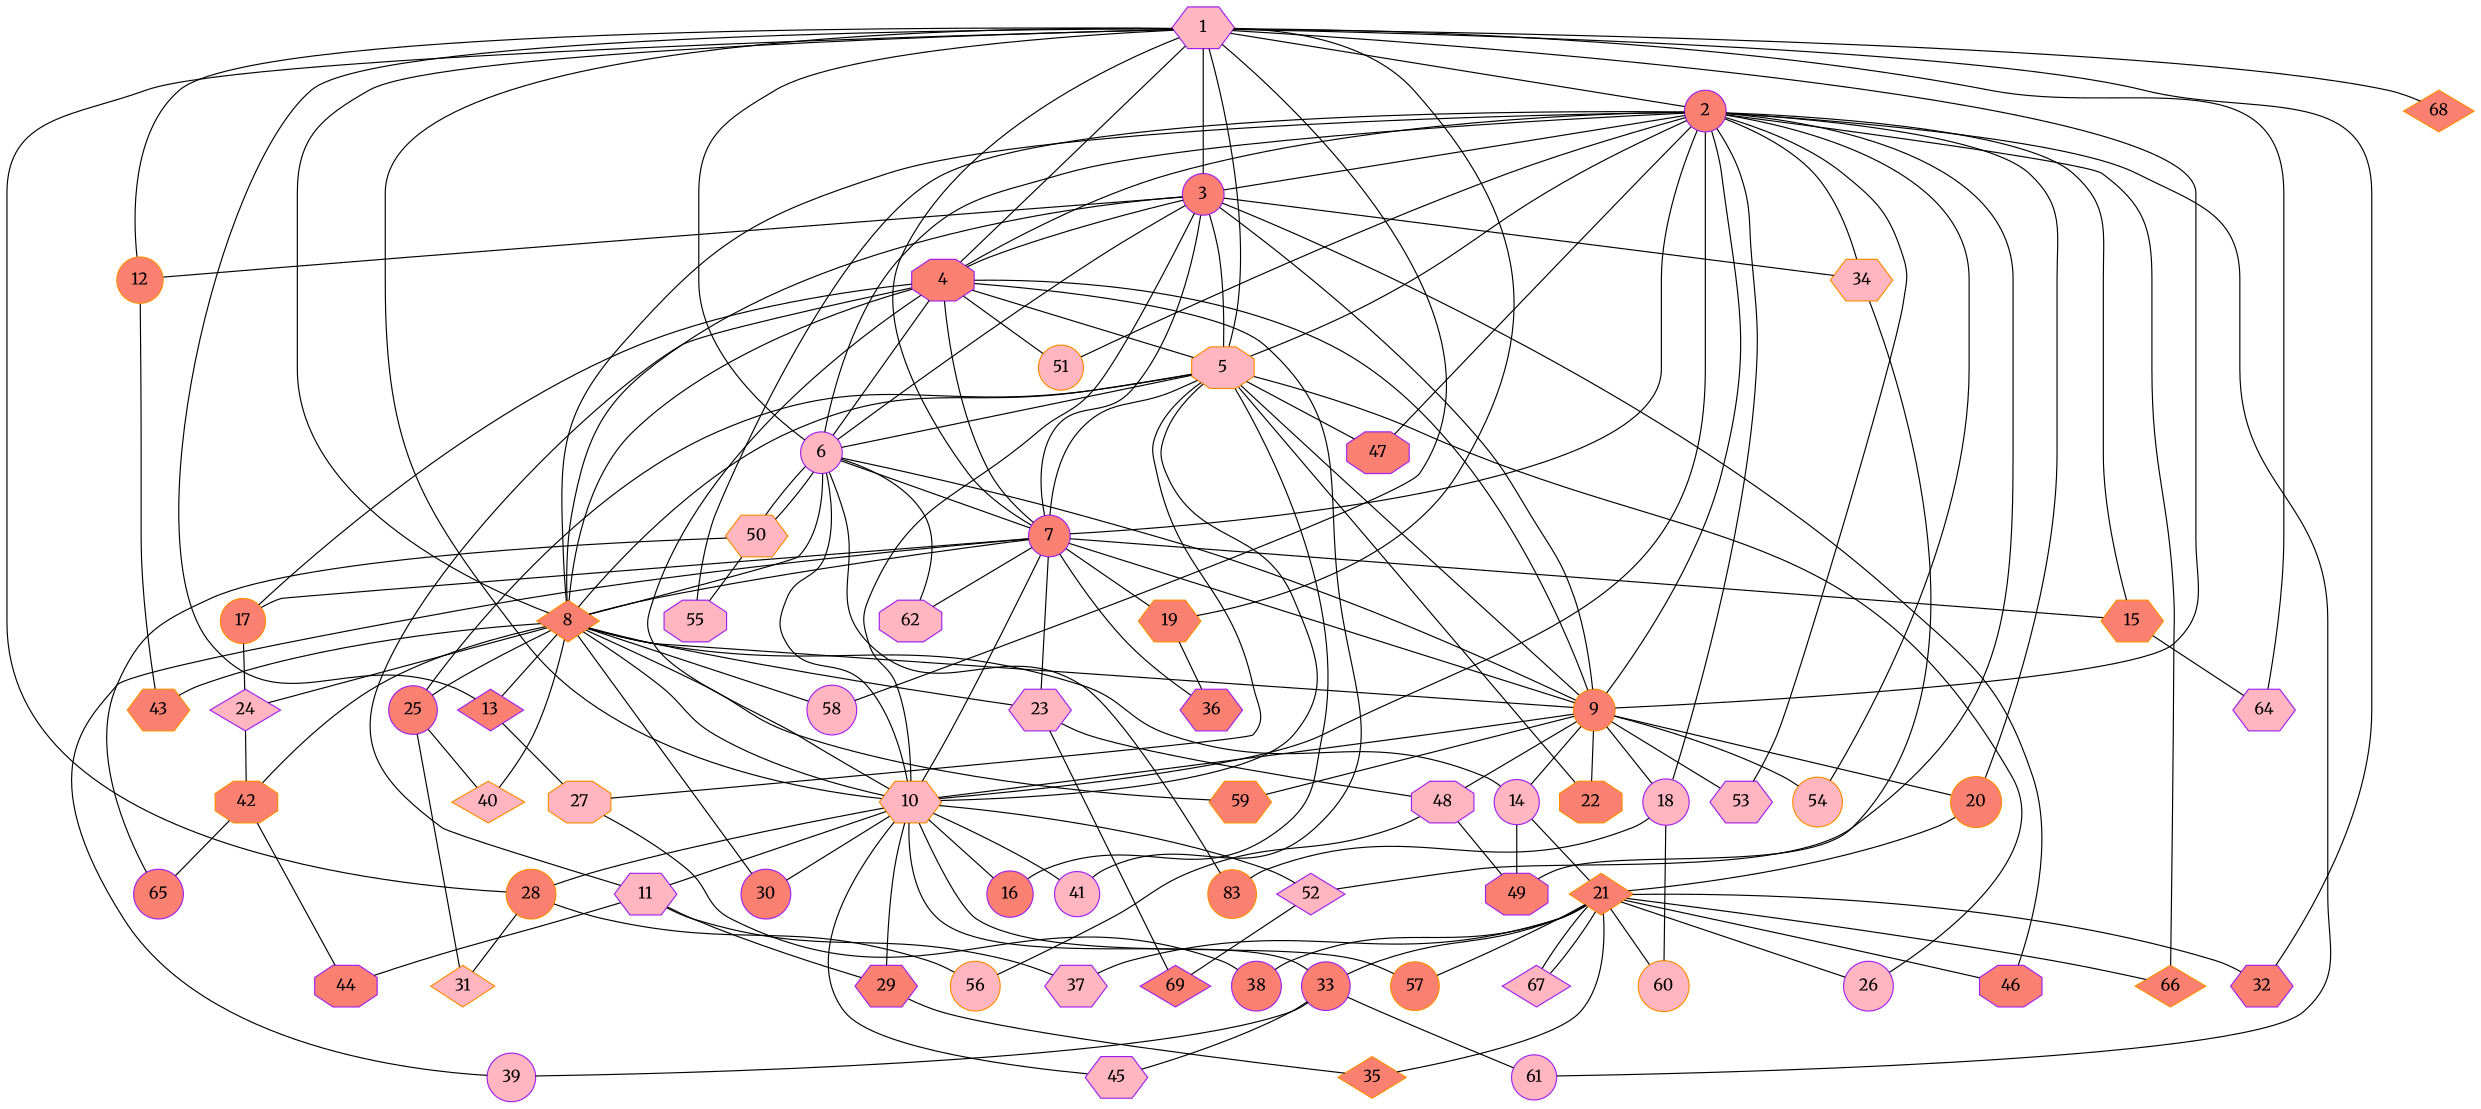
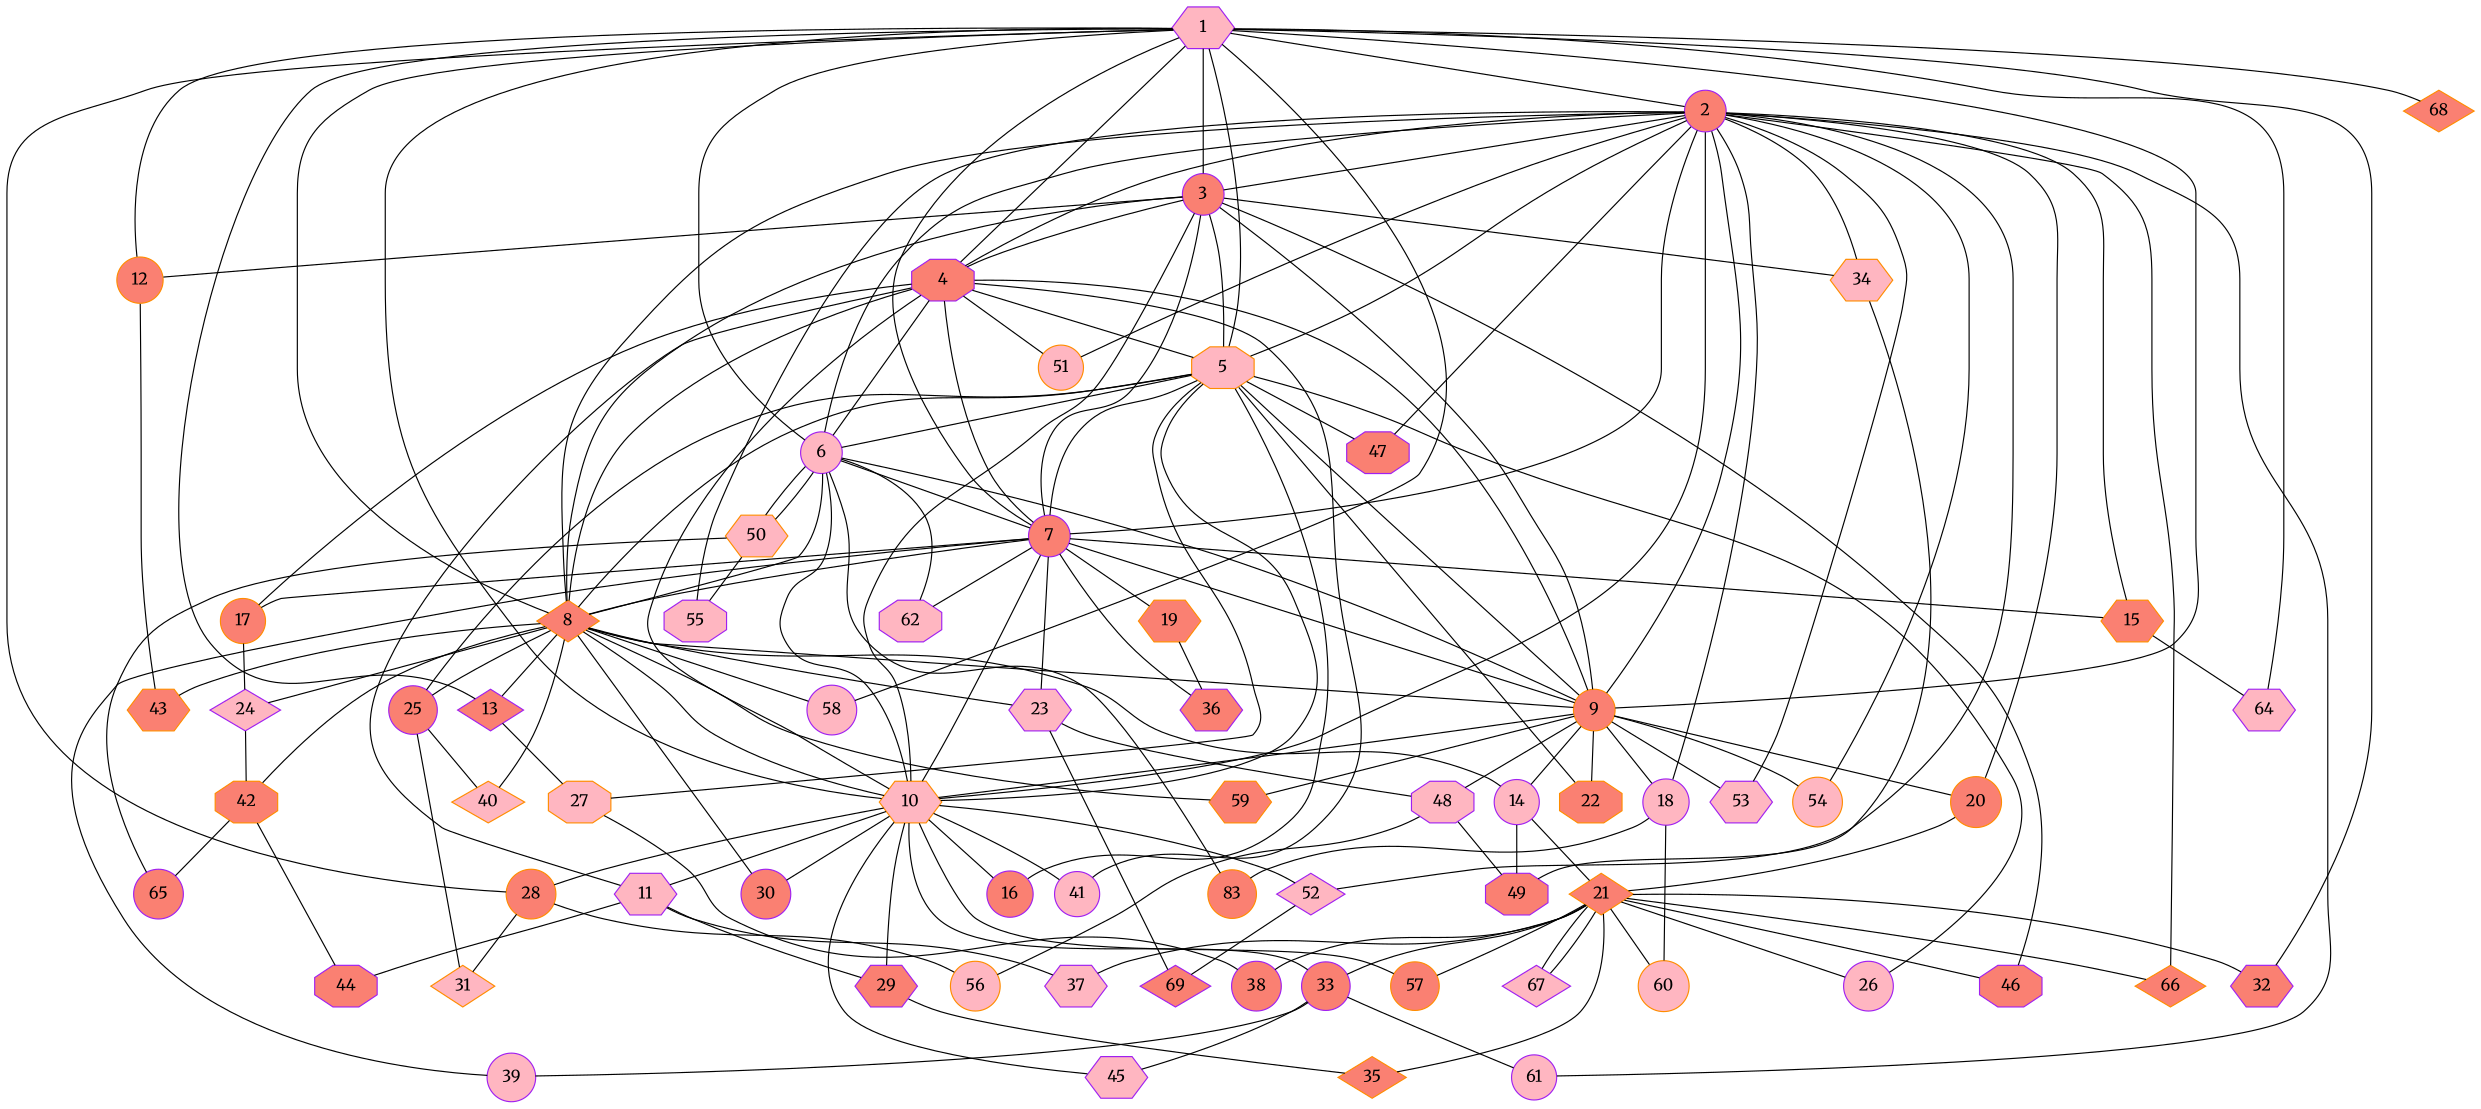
edge "3" -- "6": removed
edge "1" -- "19": removed
